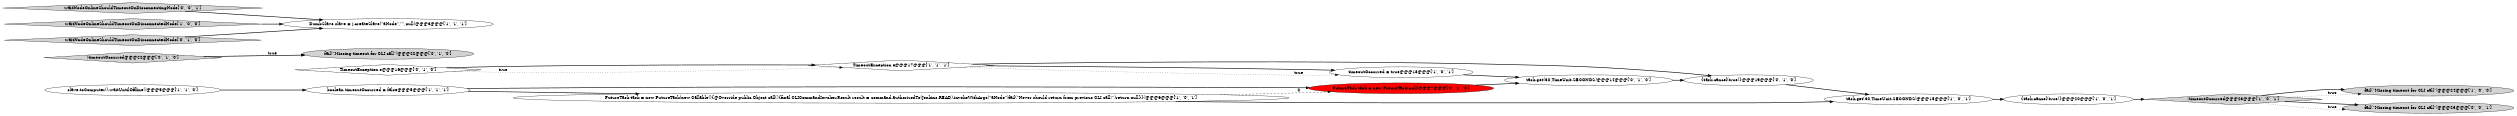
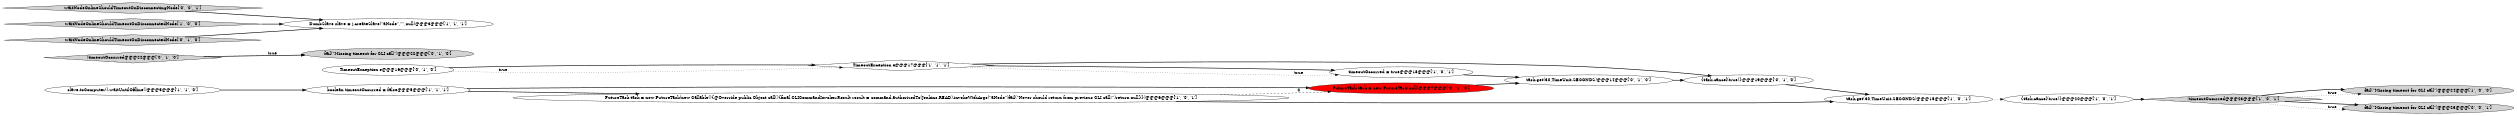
node "TimeoutException e@@@16@@@['0', '1', '0']": shape diamond -> ellipse
edge "task.get(30,TimeUnit.SECONDS)@@@15@@@['1', '0', '1']" -> "{task.cancel(true)}@@@20@@@['1', '0', '1']": style bold -> dotted
